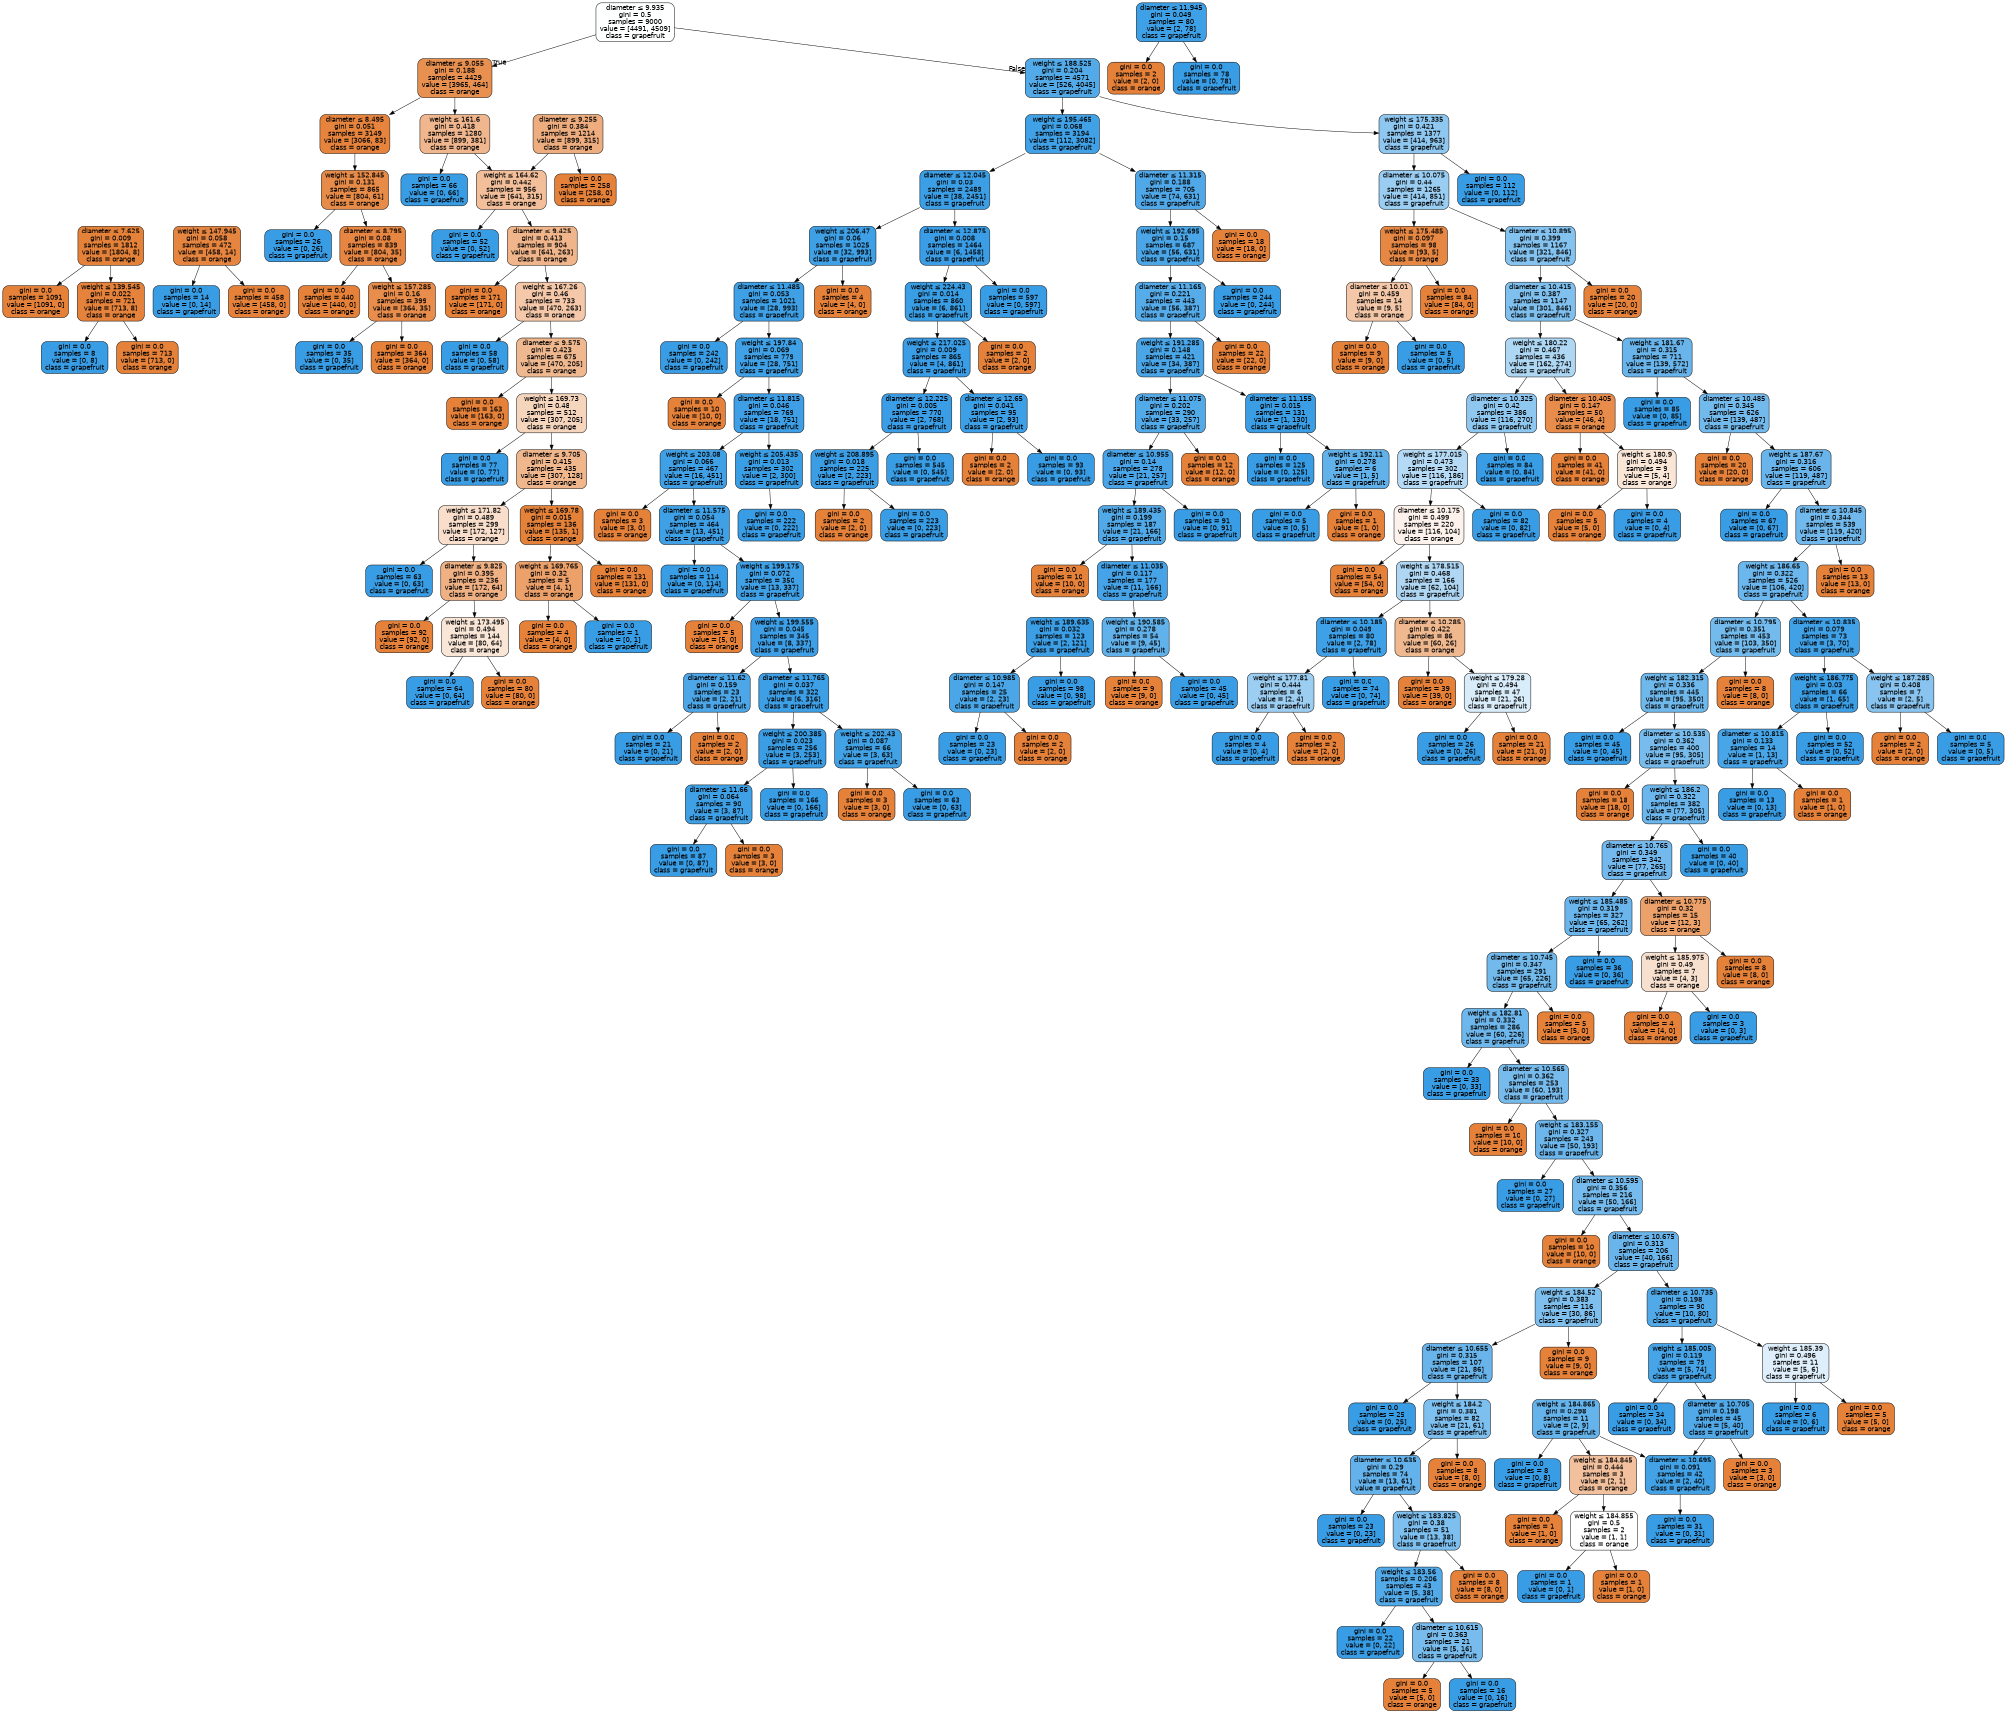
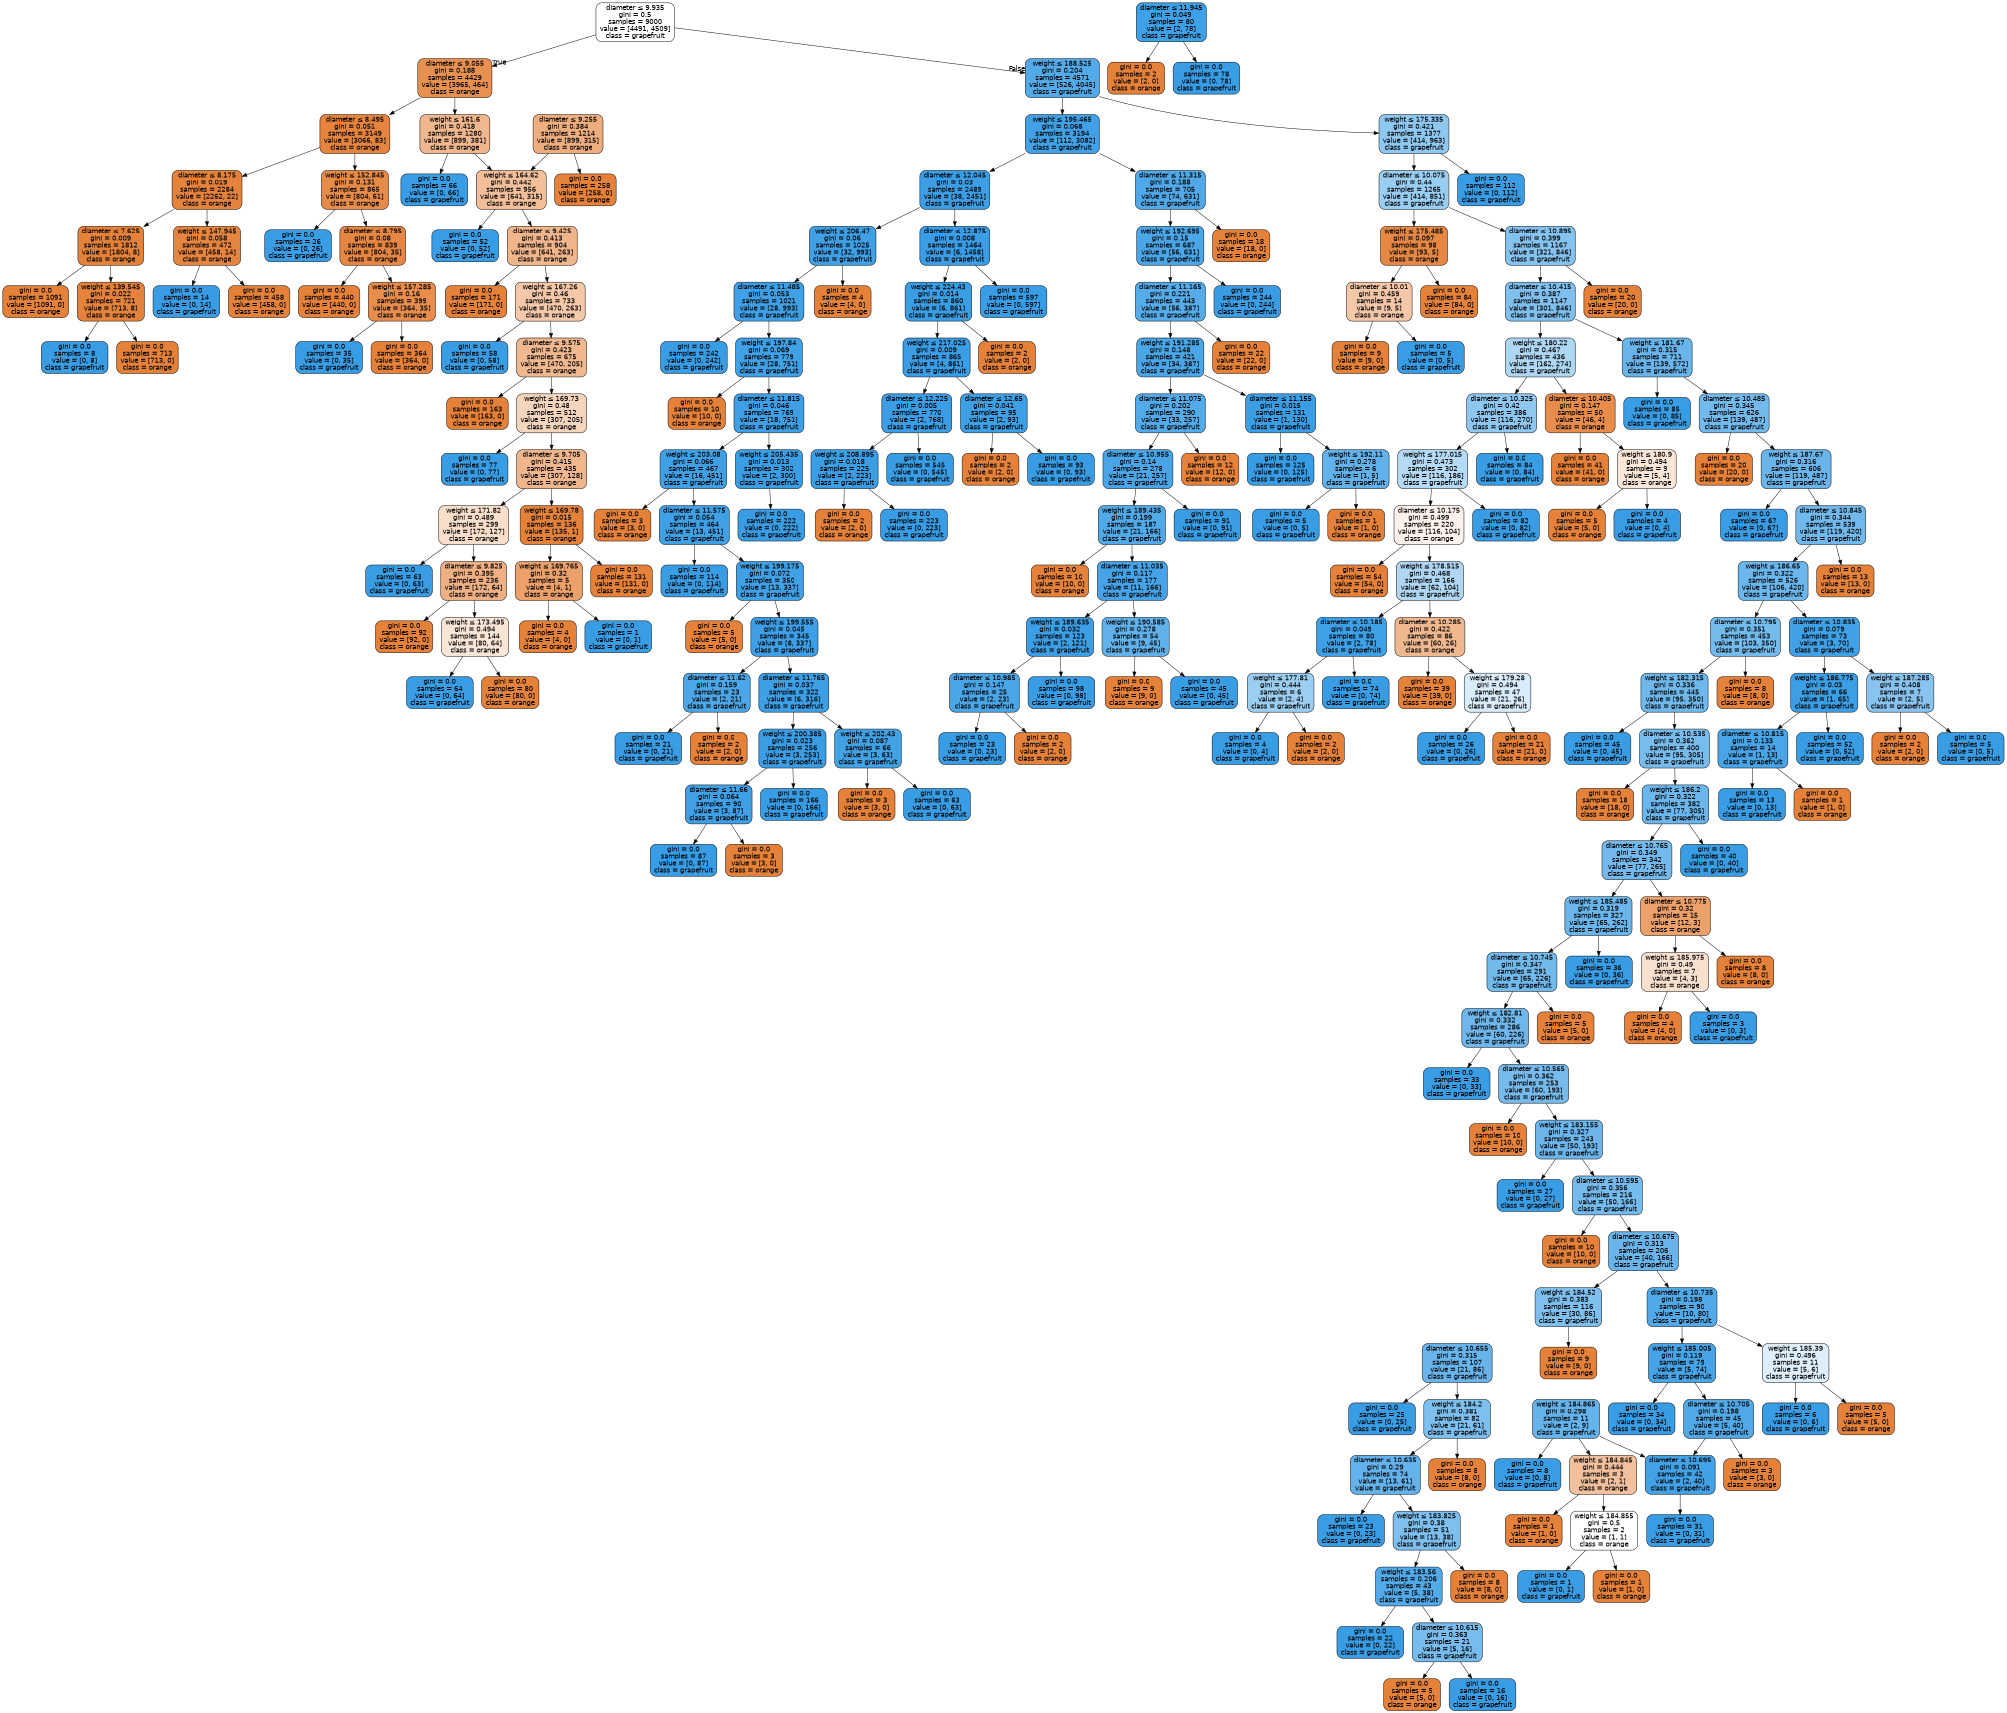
node "diameter ≤ 8.175": added
edge "diameter ≤ 11.035" -> "weight ≤ 189.635": added
edge "weight ≤ 184.52" -> "diameter ≤ 10.655": removed
